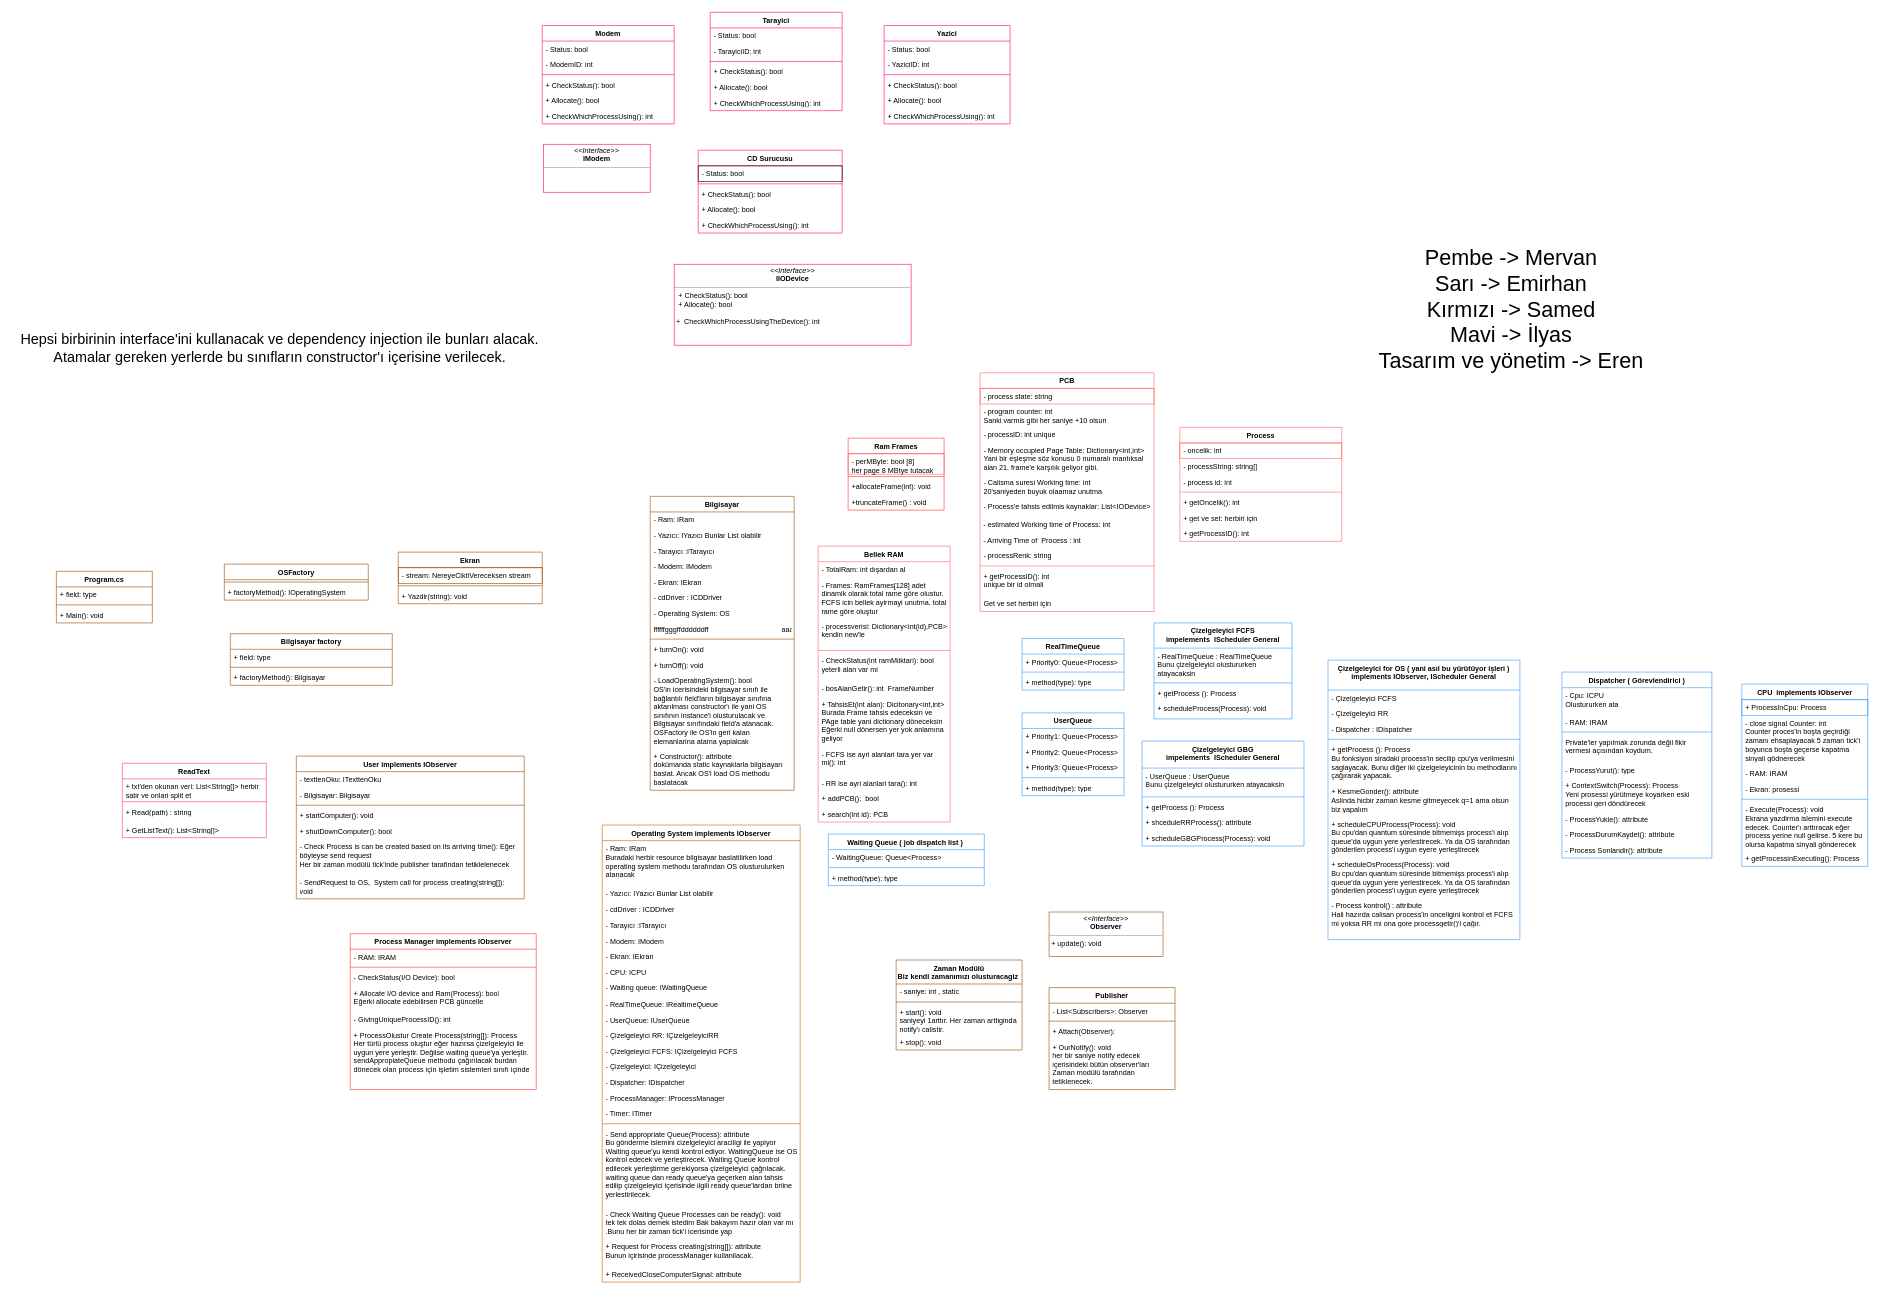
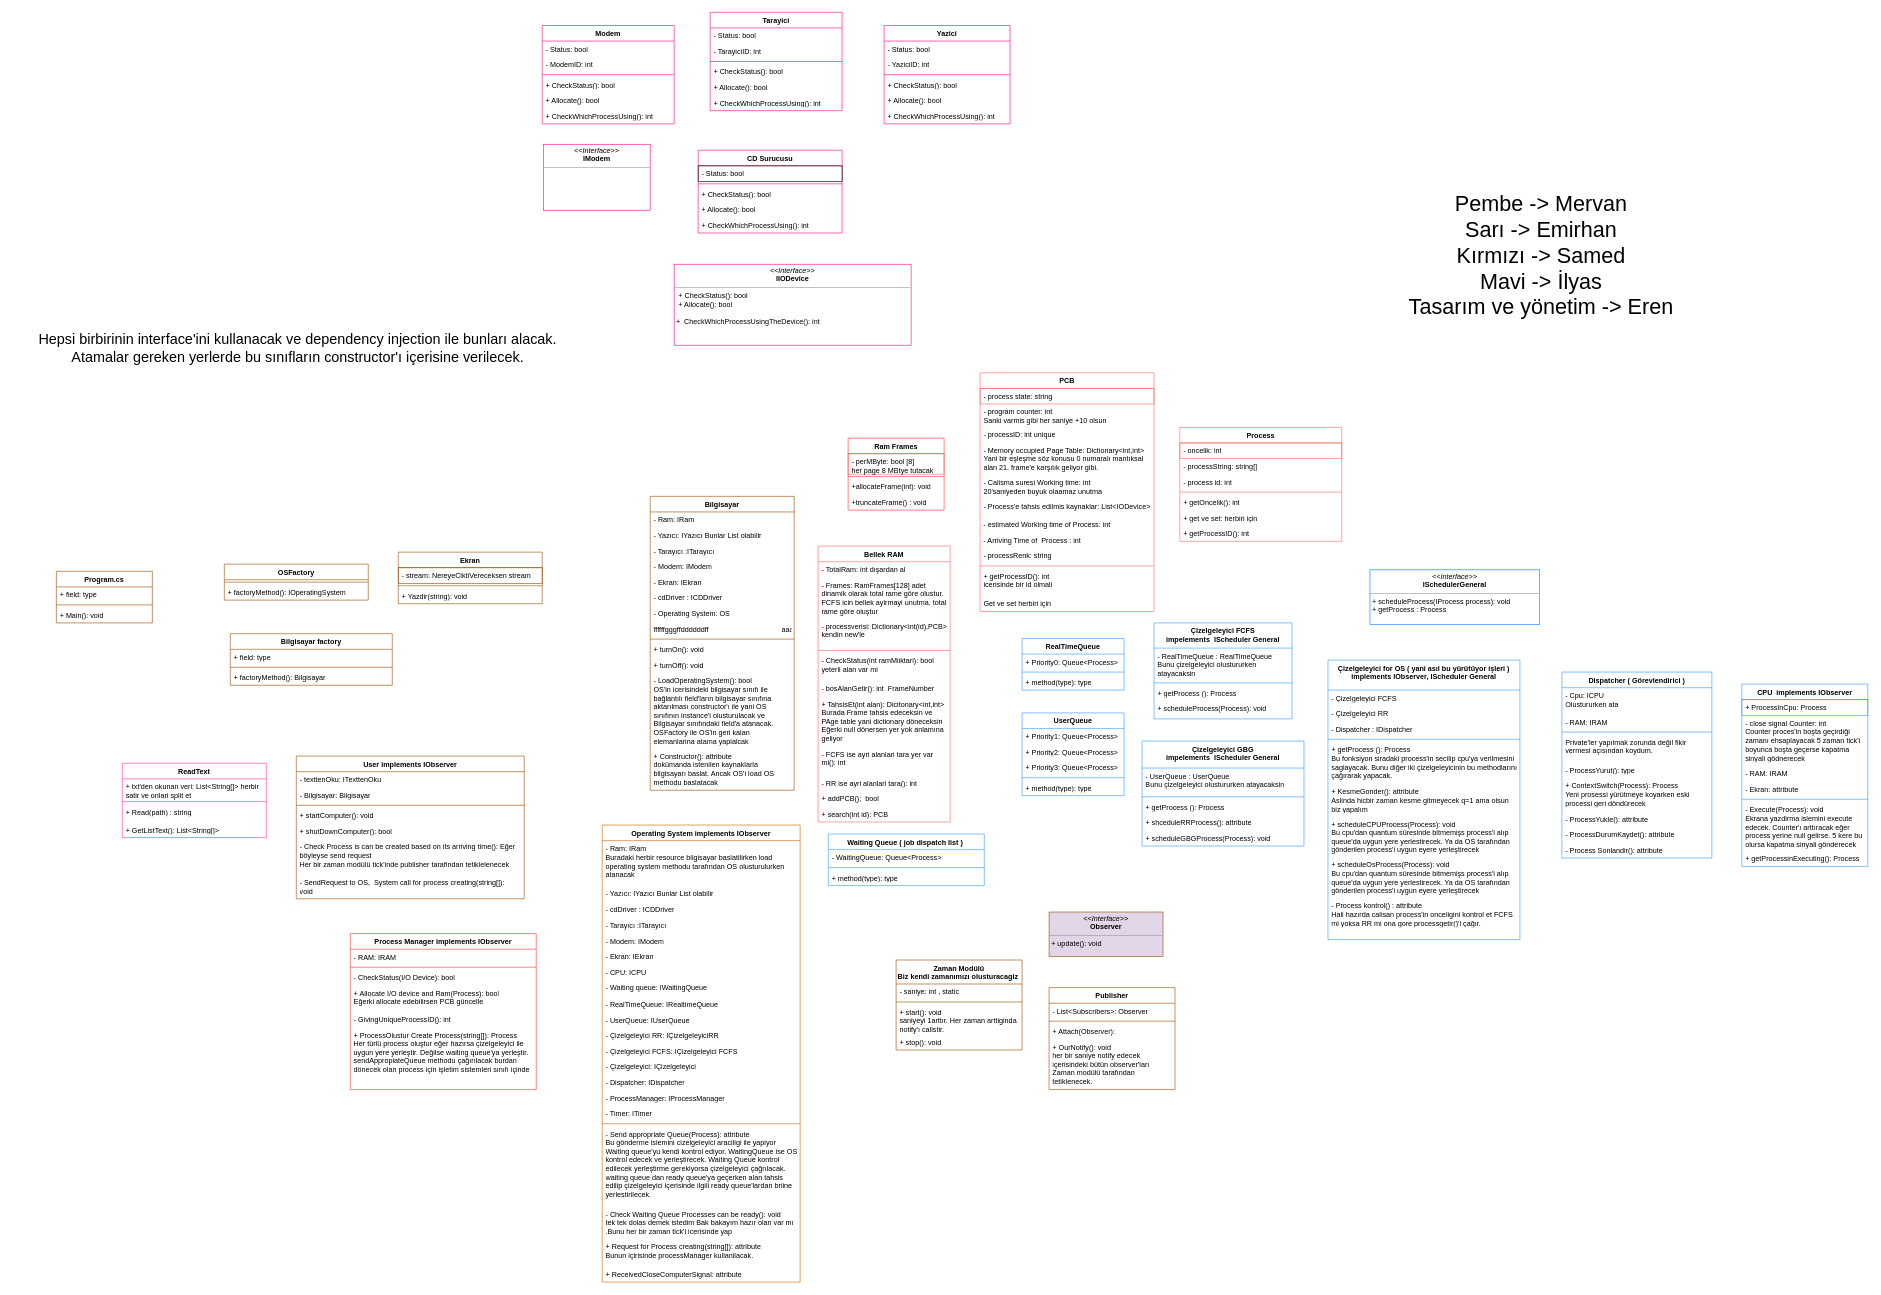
node "<<Interface>> IModem": size 107x48 -> 107x66
node "Pembe -> Mervan Sarı -> Emirhan Kırmızı -> Samed Mavi -> İlyas Tasarım ve yönetim -> Eren": moved (1511, 309) -> (1541, 255)
node "Hepsi birbirinin interface'ini kullanacak ve dependency injection ile bunları alacak. Atamalar gereken yerlerde bu sınıfların constructor'ı içerisine verilecek.": moved (279, 348) -> (297, 348)
node "+ getProcessID(): int unique bir id olmali": label "+ getProcessID(): int unique bir id olmali" -> "+ getProcessID(): int icerisinde bir id olmali"
node "<<Interface>> ISchedulerGeneral + scheduleProcess(IProcess process): void + getProcess : Process": added
node "+ Constructor(): attribute dokümanda static kaynaklarla bilgisayarı baslat. Ancak OS'i load OS methodu baslatacak": label "+ Constructor(): attribute dokümanda static kaynaklarla bilgisayarı baslat. Ancak OS'i load OS methodu baslatacak" -> "+ Constructor(): attribute dokümanda istenilen kaynaklarla bilgisayarı baslat. Ancak OS'i load OS methodu baslatacak"
node "- Ekran: prosessi": label "- Ekran: prosessi" -> "- Ekran: attribute"
node "<<Interface>> Observer + update(): void": fillcolor #ffffff -> #e1d5e7
